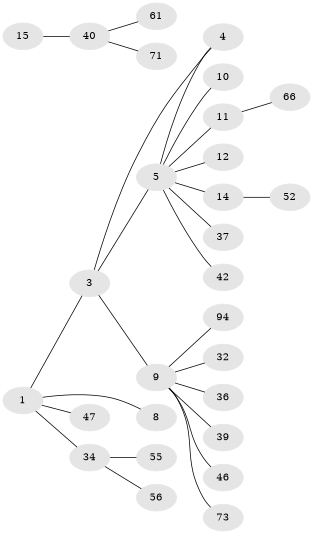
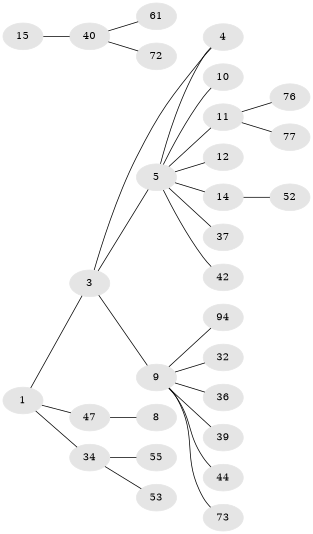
node "71": label "71" -> "72"
node "66": label "66" -> "76"
node "77": added
edge "1" -- "8": now "47" -- "8"
node "46": label "46" -> "44"
node "56": label "56" -> "53"
